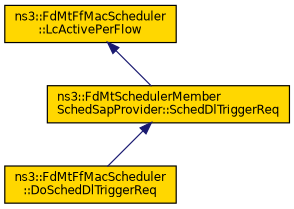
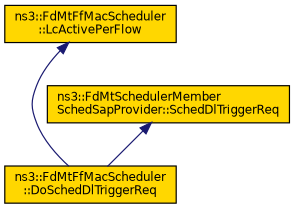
edge "ns3::FdMtSchedulerMember SchedSapProvider::SchedDlTriggerReq" -> "ns3::FdMtFfMacScheduler ::LcActivePerFlow": now "ns3::FdMtFfMacScheduler ::DoSchedDlTriggerReq" -> "ns3::FdMtFfMacScheduler ::LcActivePerFlow"
